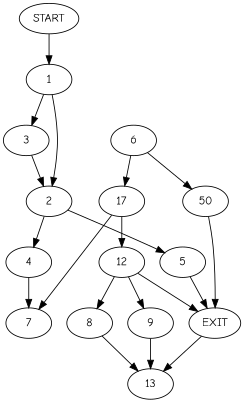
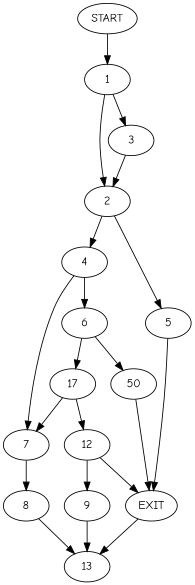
edge "4" -> "6": added
edge "12" -> "8": now "7" -> "8"
